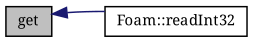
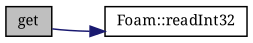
edge "Foam::readInt32" -> "get": reversed
